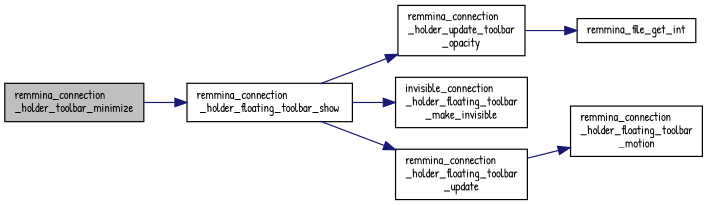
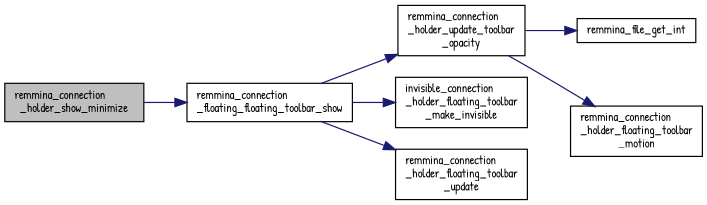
node "remmina_connection _holder_toolbar_minimize": label "remmina_connection _holder_toolbar_minimize" -> "remmina_connection _holder_show_minimize"
node "remmina_connection _holder_floating_toolbar_show": label "remmina_connection _holder_floating_toolbar_show" -> "remmina_connection _floating_floating_toolbar_show"
edge "remmina_connection _holder_floating_toolbar _update" -> "remmina_connection _holder_floating_toolbar _motion": now "remmina_connection _holder_update_toolbar _opacity" -> "remmina_connection _holder_floating_toolbar _motion"
